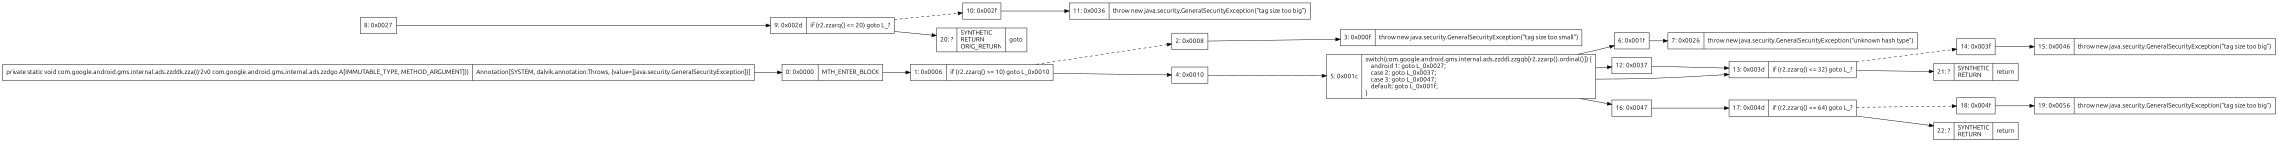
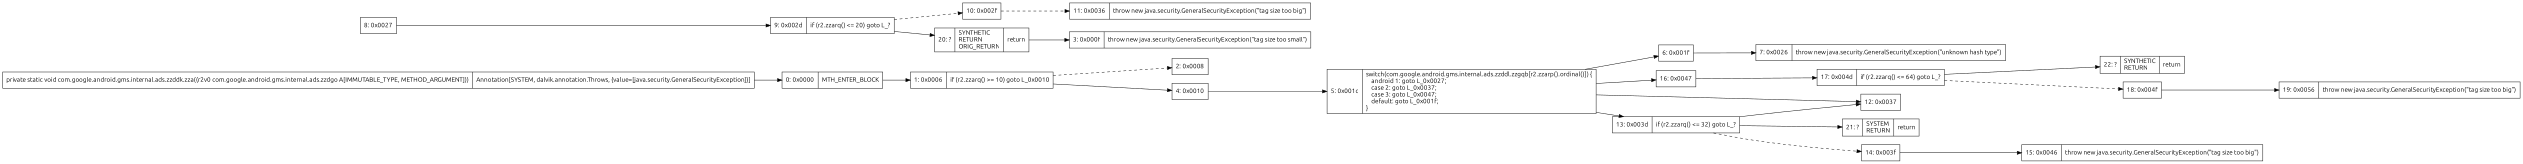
edge "10: 0x002f" -> "11: 0x0036": style solid -> dashed
node "20: ?": text "goto" -> "return"
edge "2: 0x0008" -> "3: 0x000f": now "20: ?" -> "3: 0x000f"
edge "12: 0x0037" -> "13: 0x003d": reversed
node "21: ?": text "SYNTHETIC" -> "SYSTEM"
